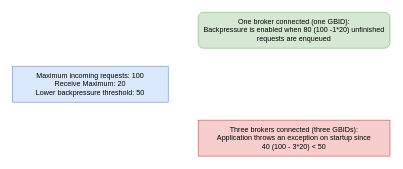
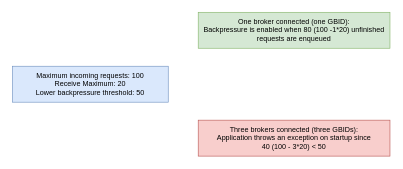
node "One broker connected (one GBID): Backpressure is enabled when 80 (100 -1*20) unfinished requests are enqueued": shape rounded rectangle -> rectangle
